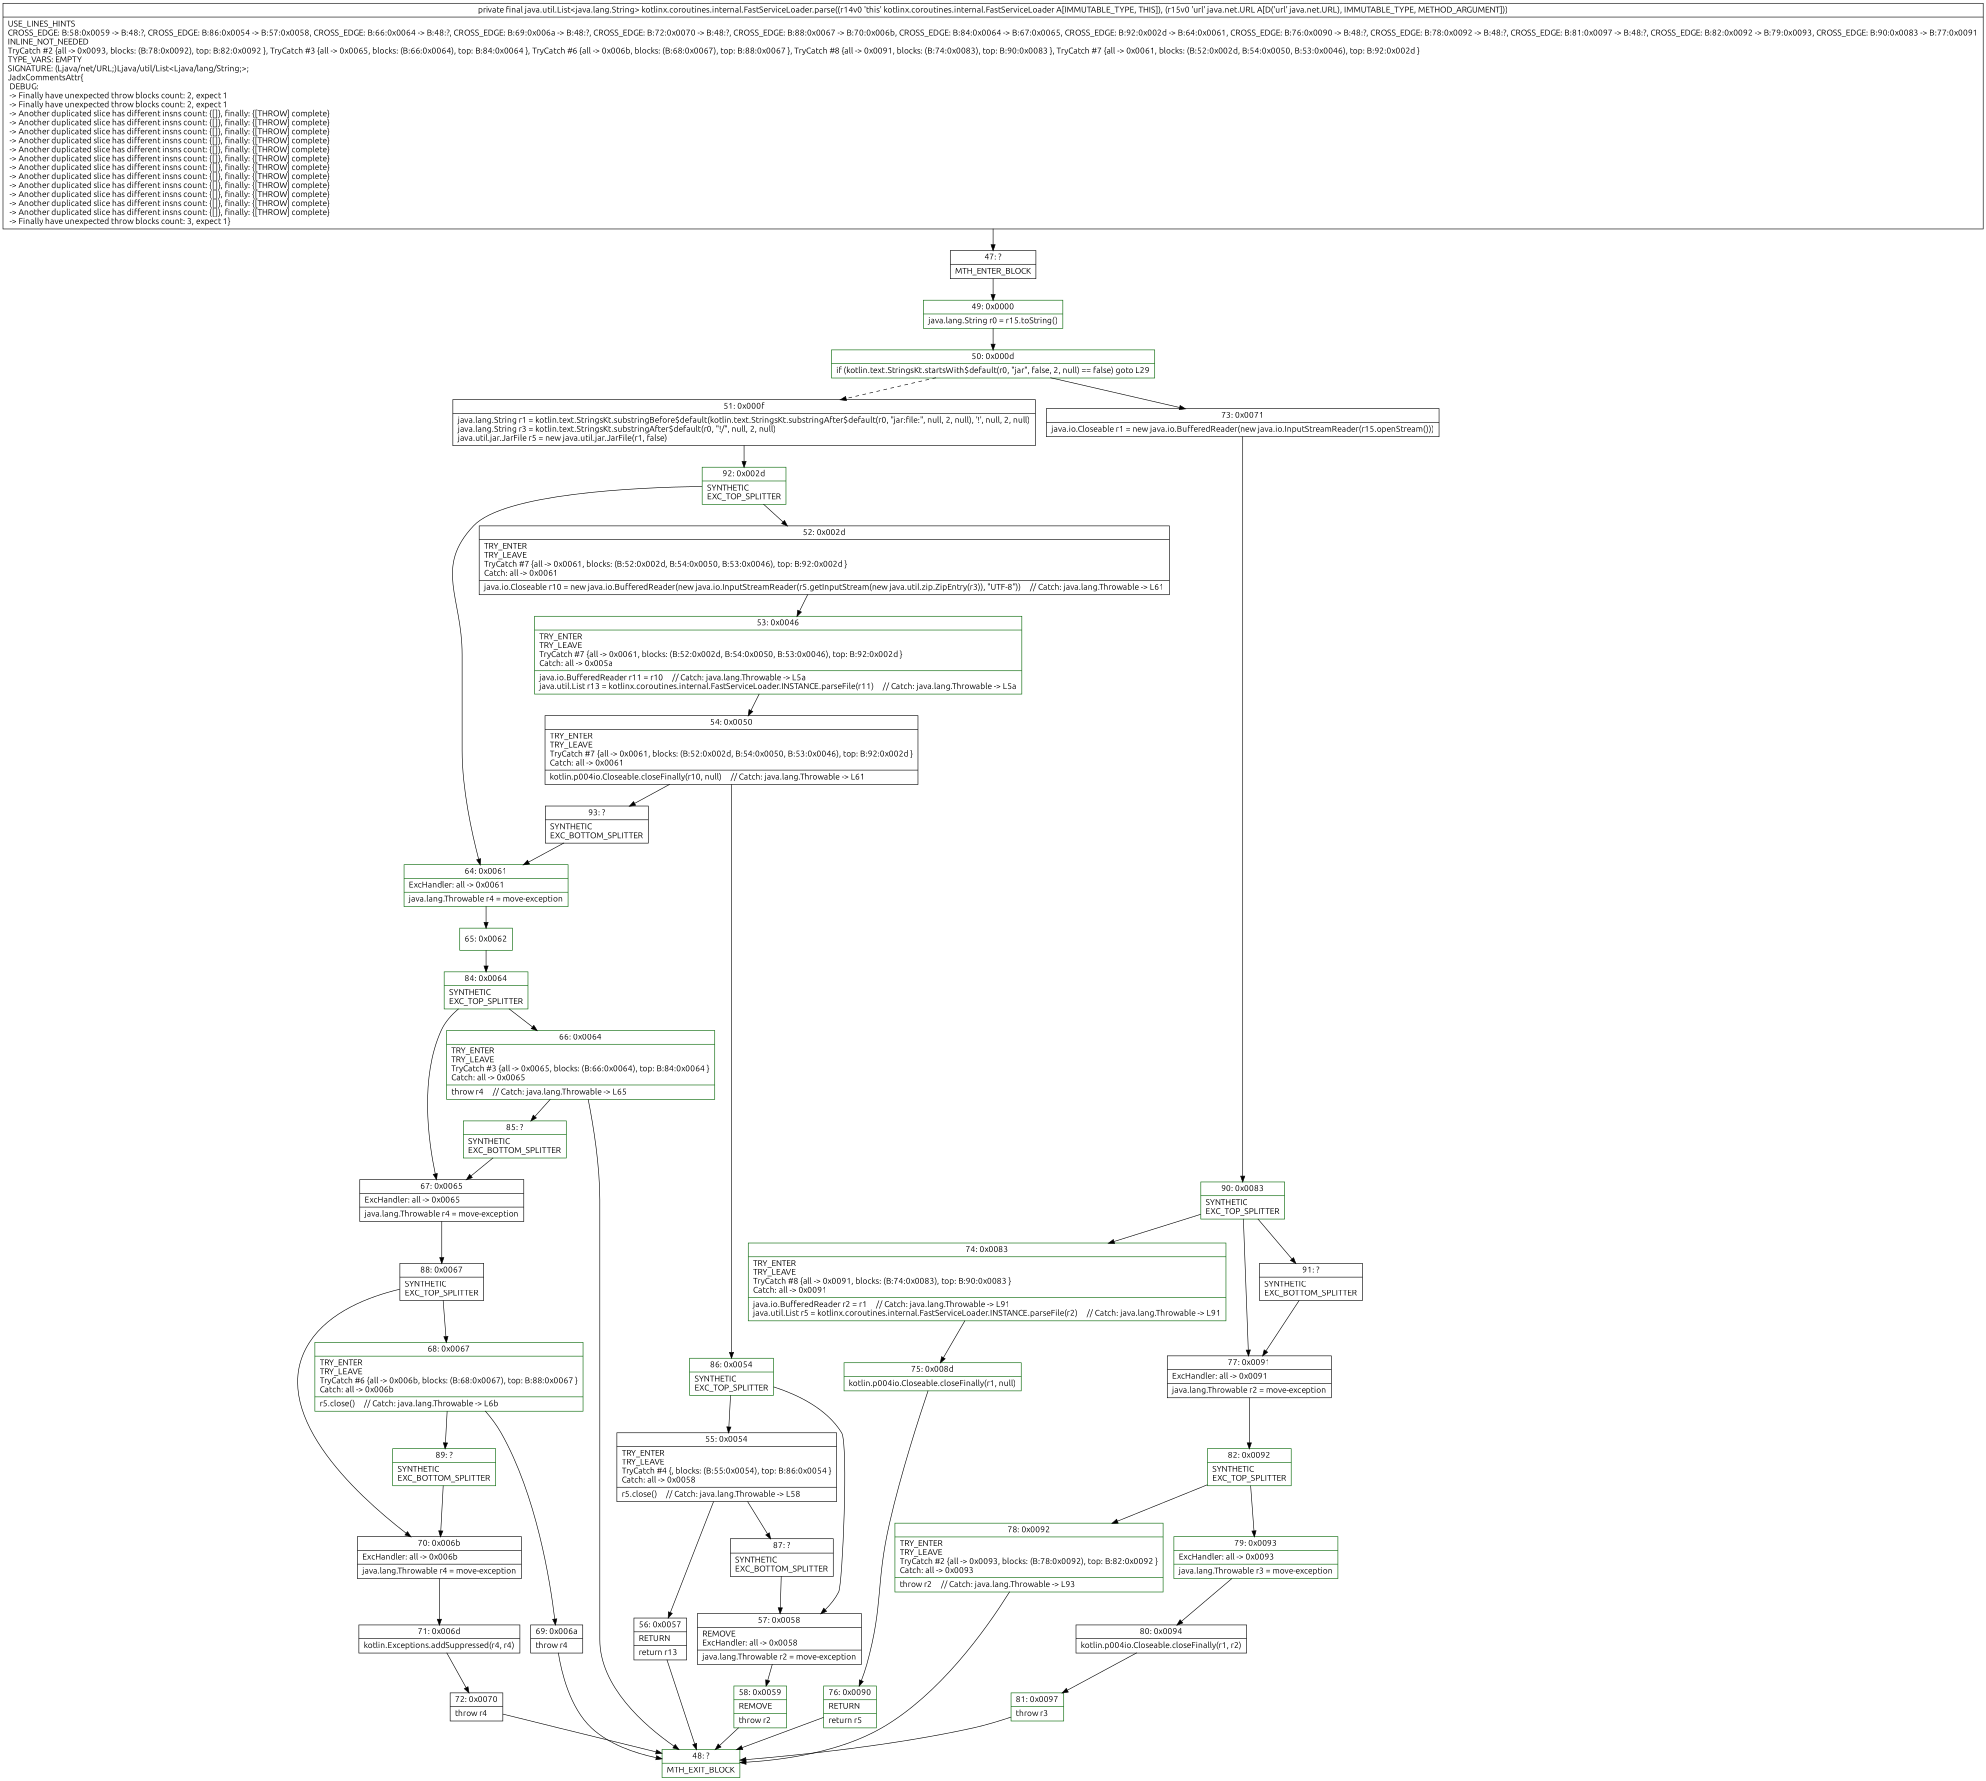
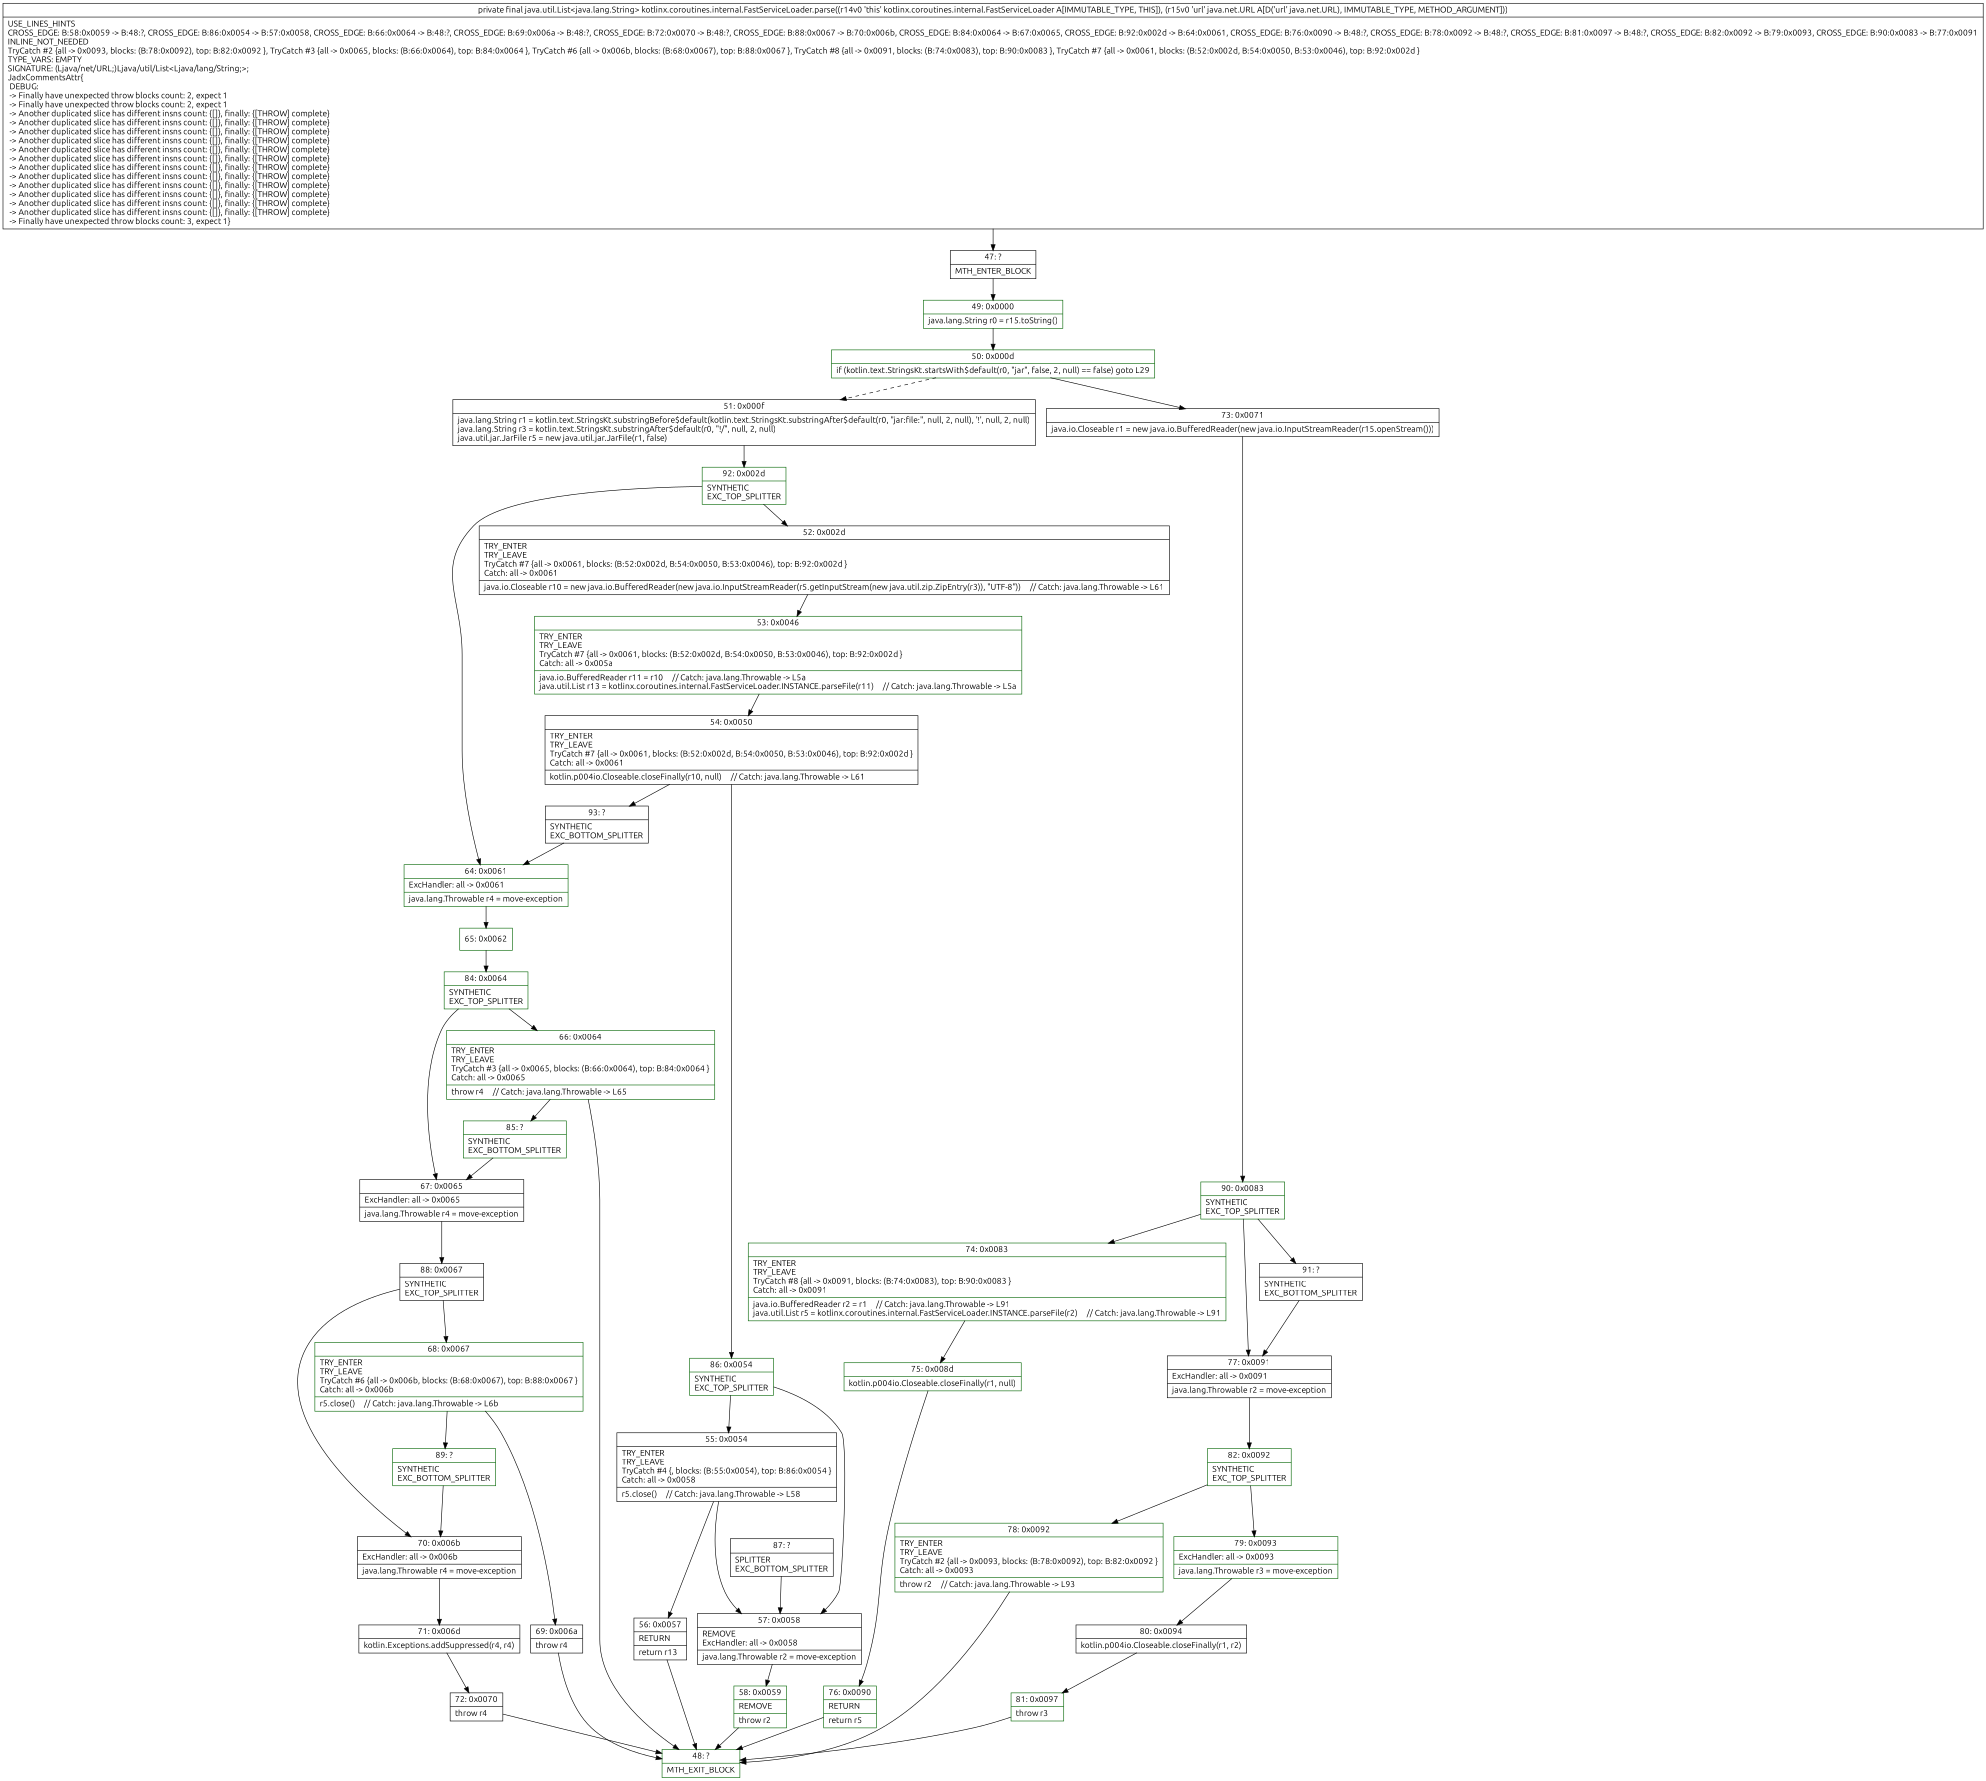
edge "55: 0x0054" -> "87: ?": now "55: 0x0054" -> "57: 0x0058"
node "87: ?": text "SYNTHETIC" -> "SPLITTER"
